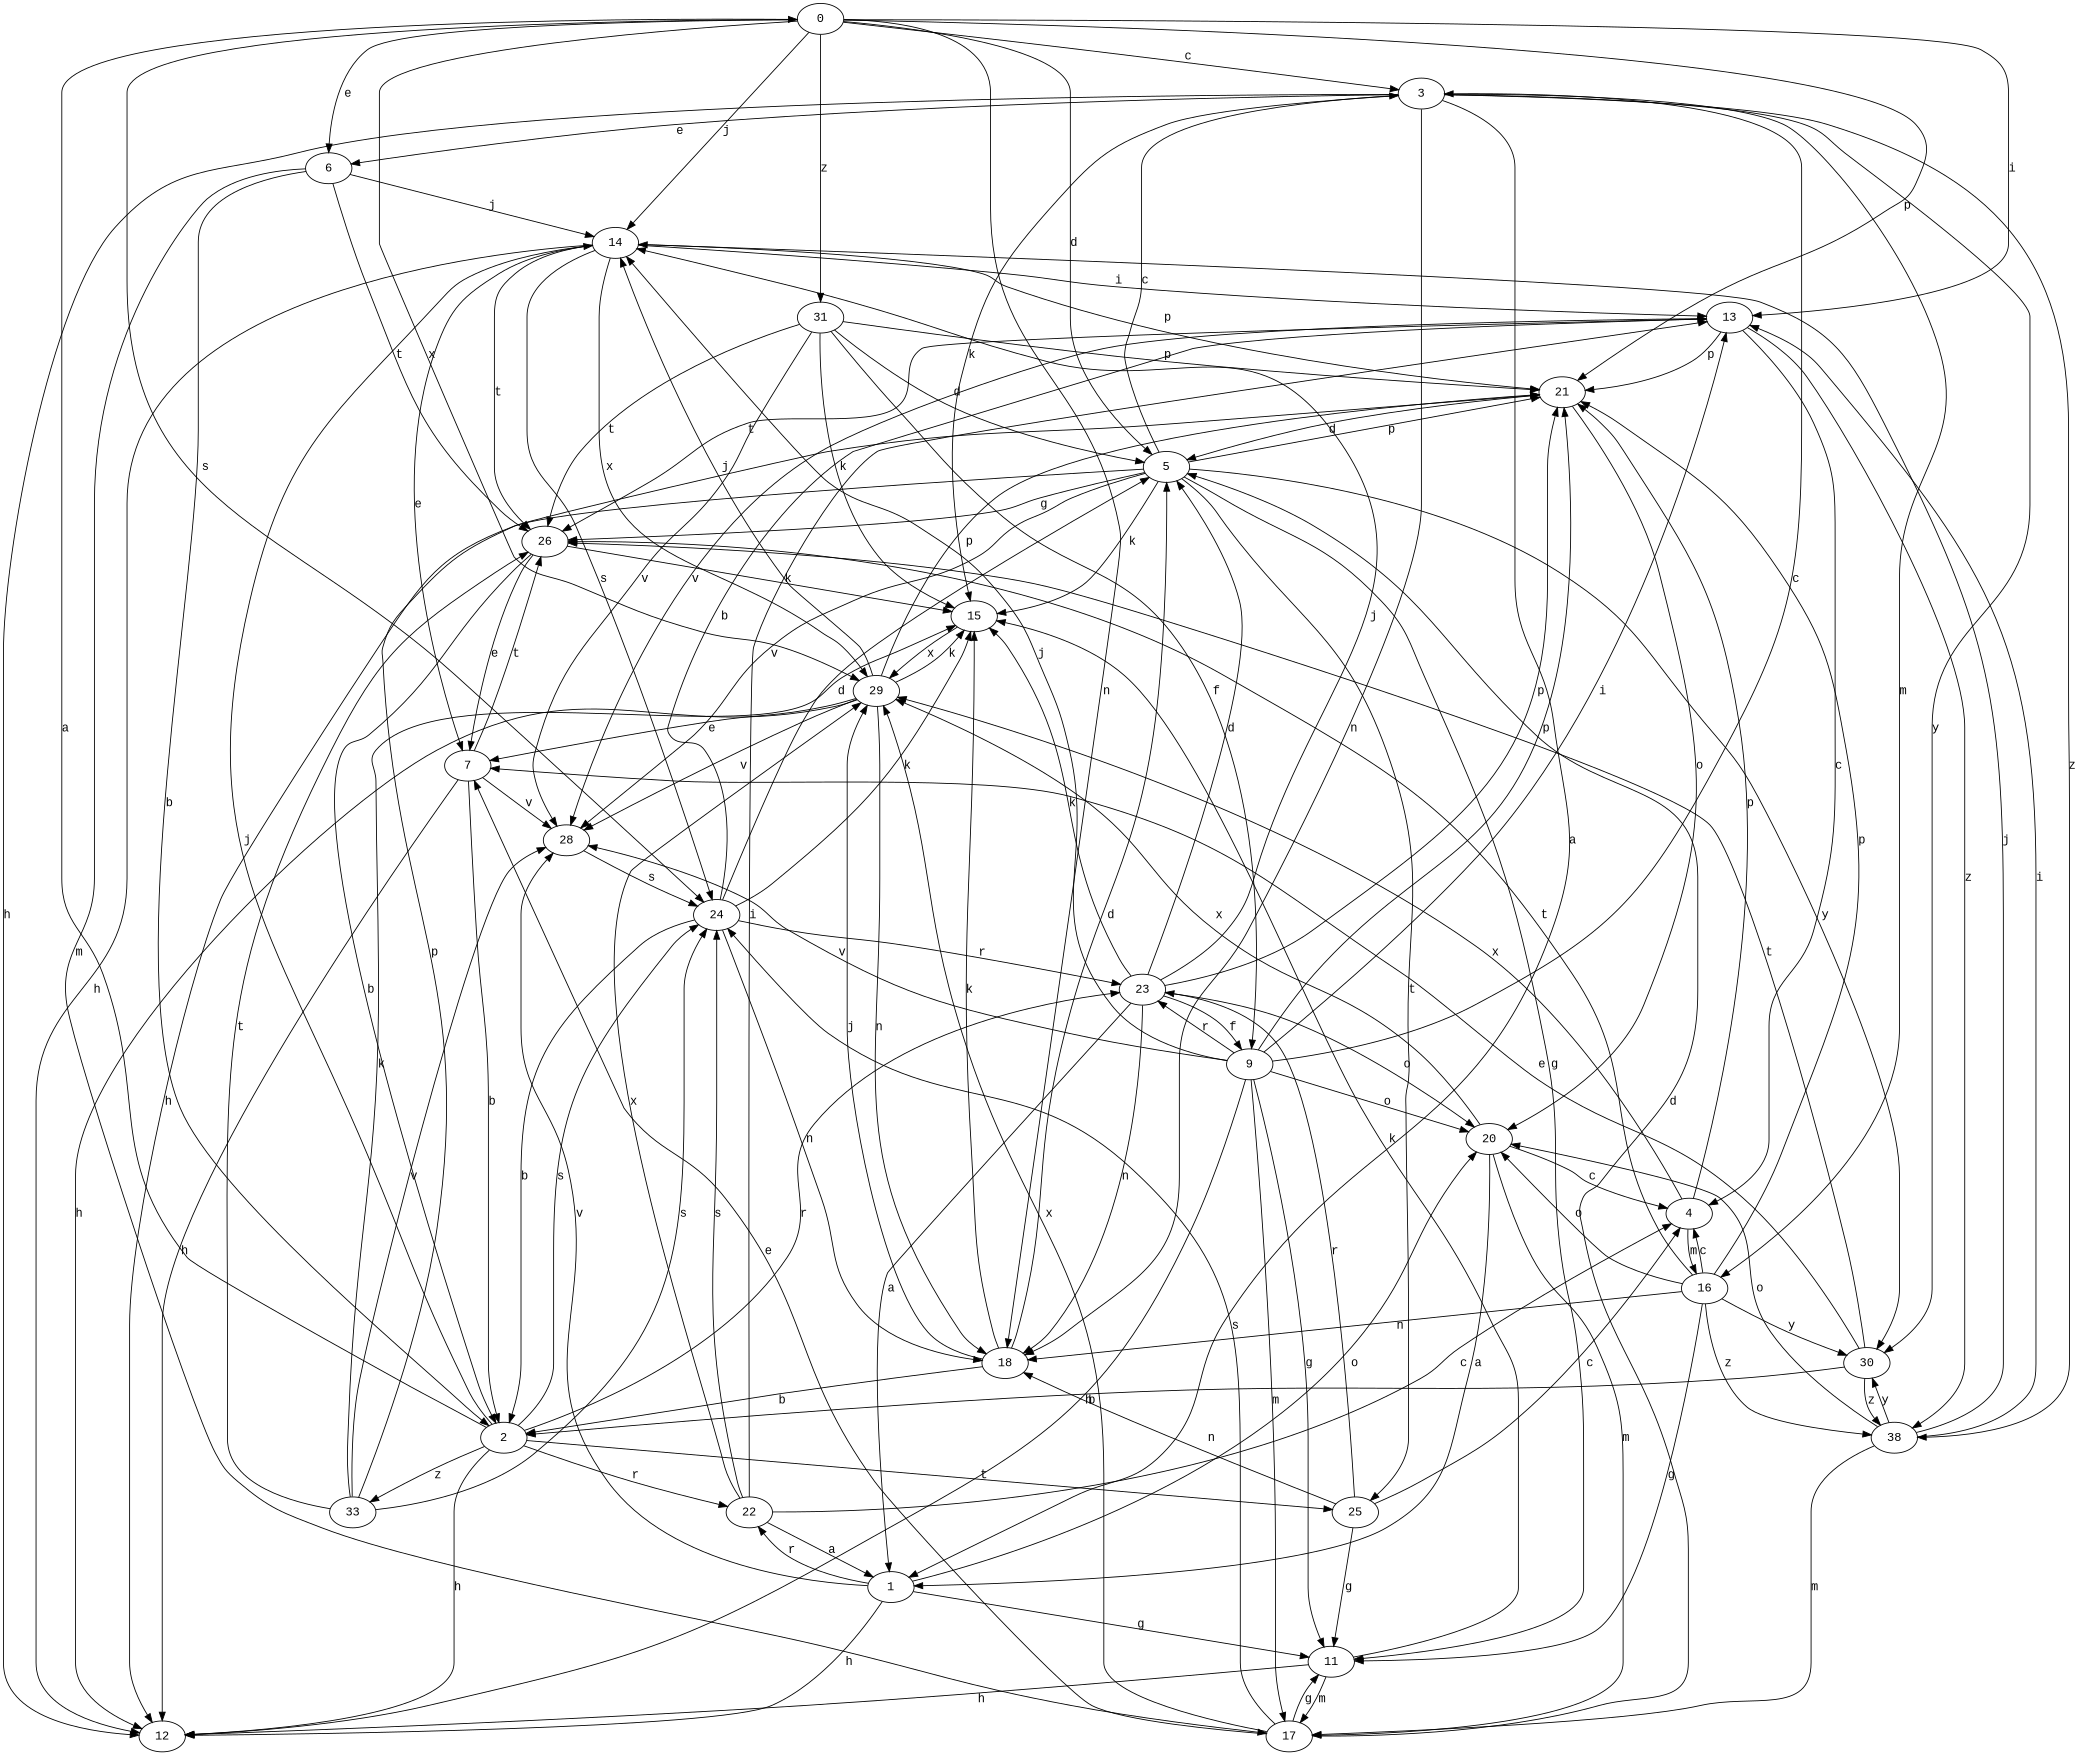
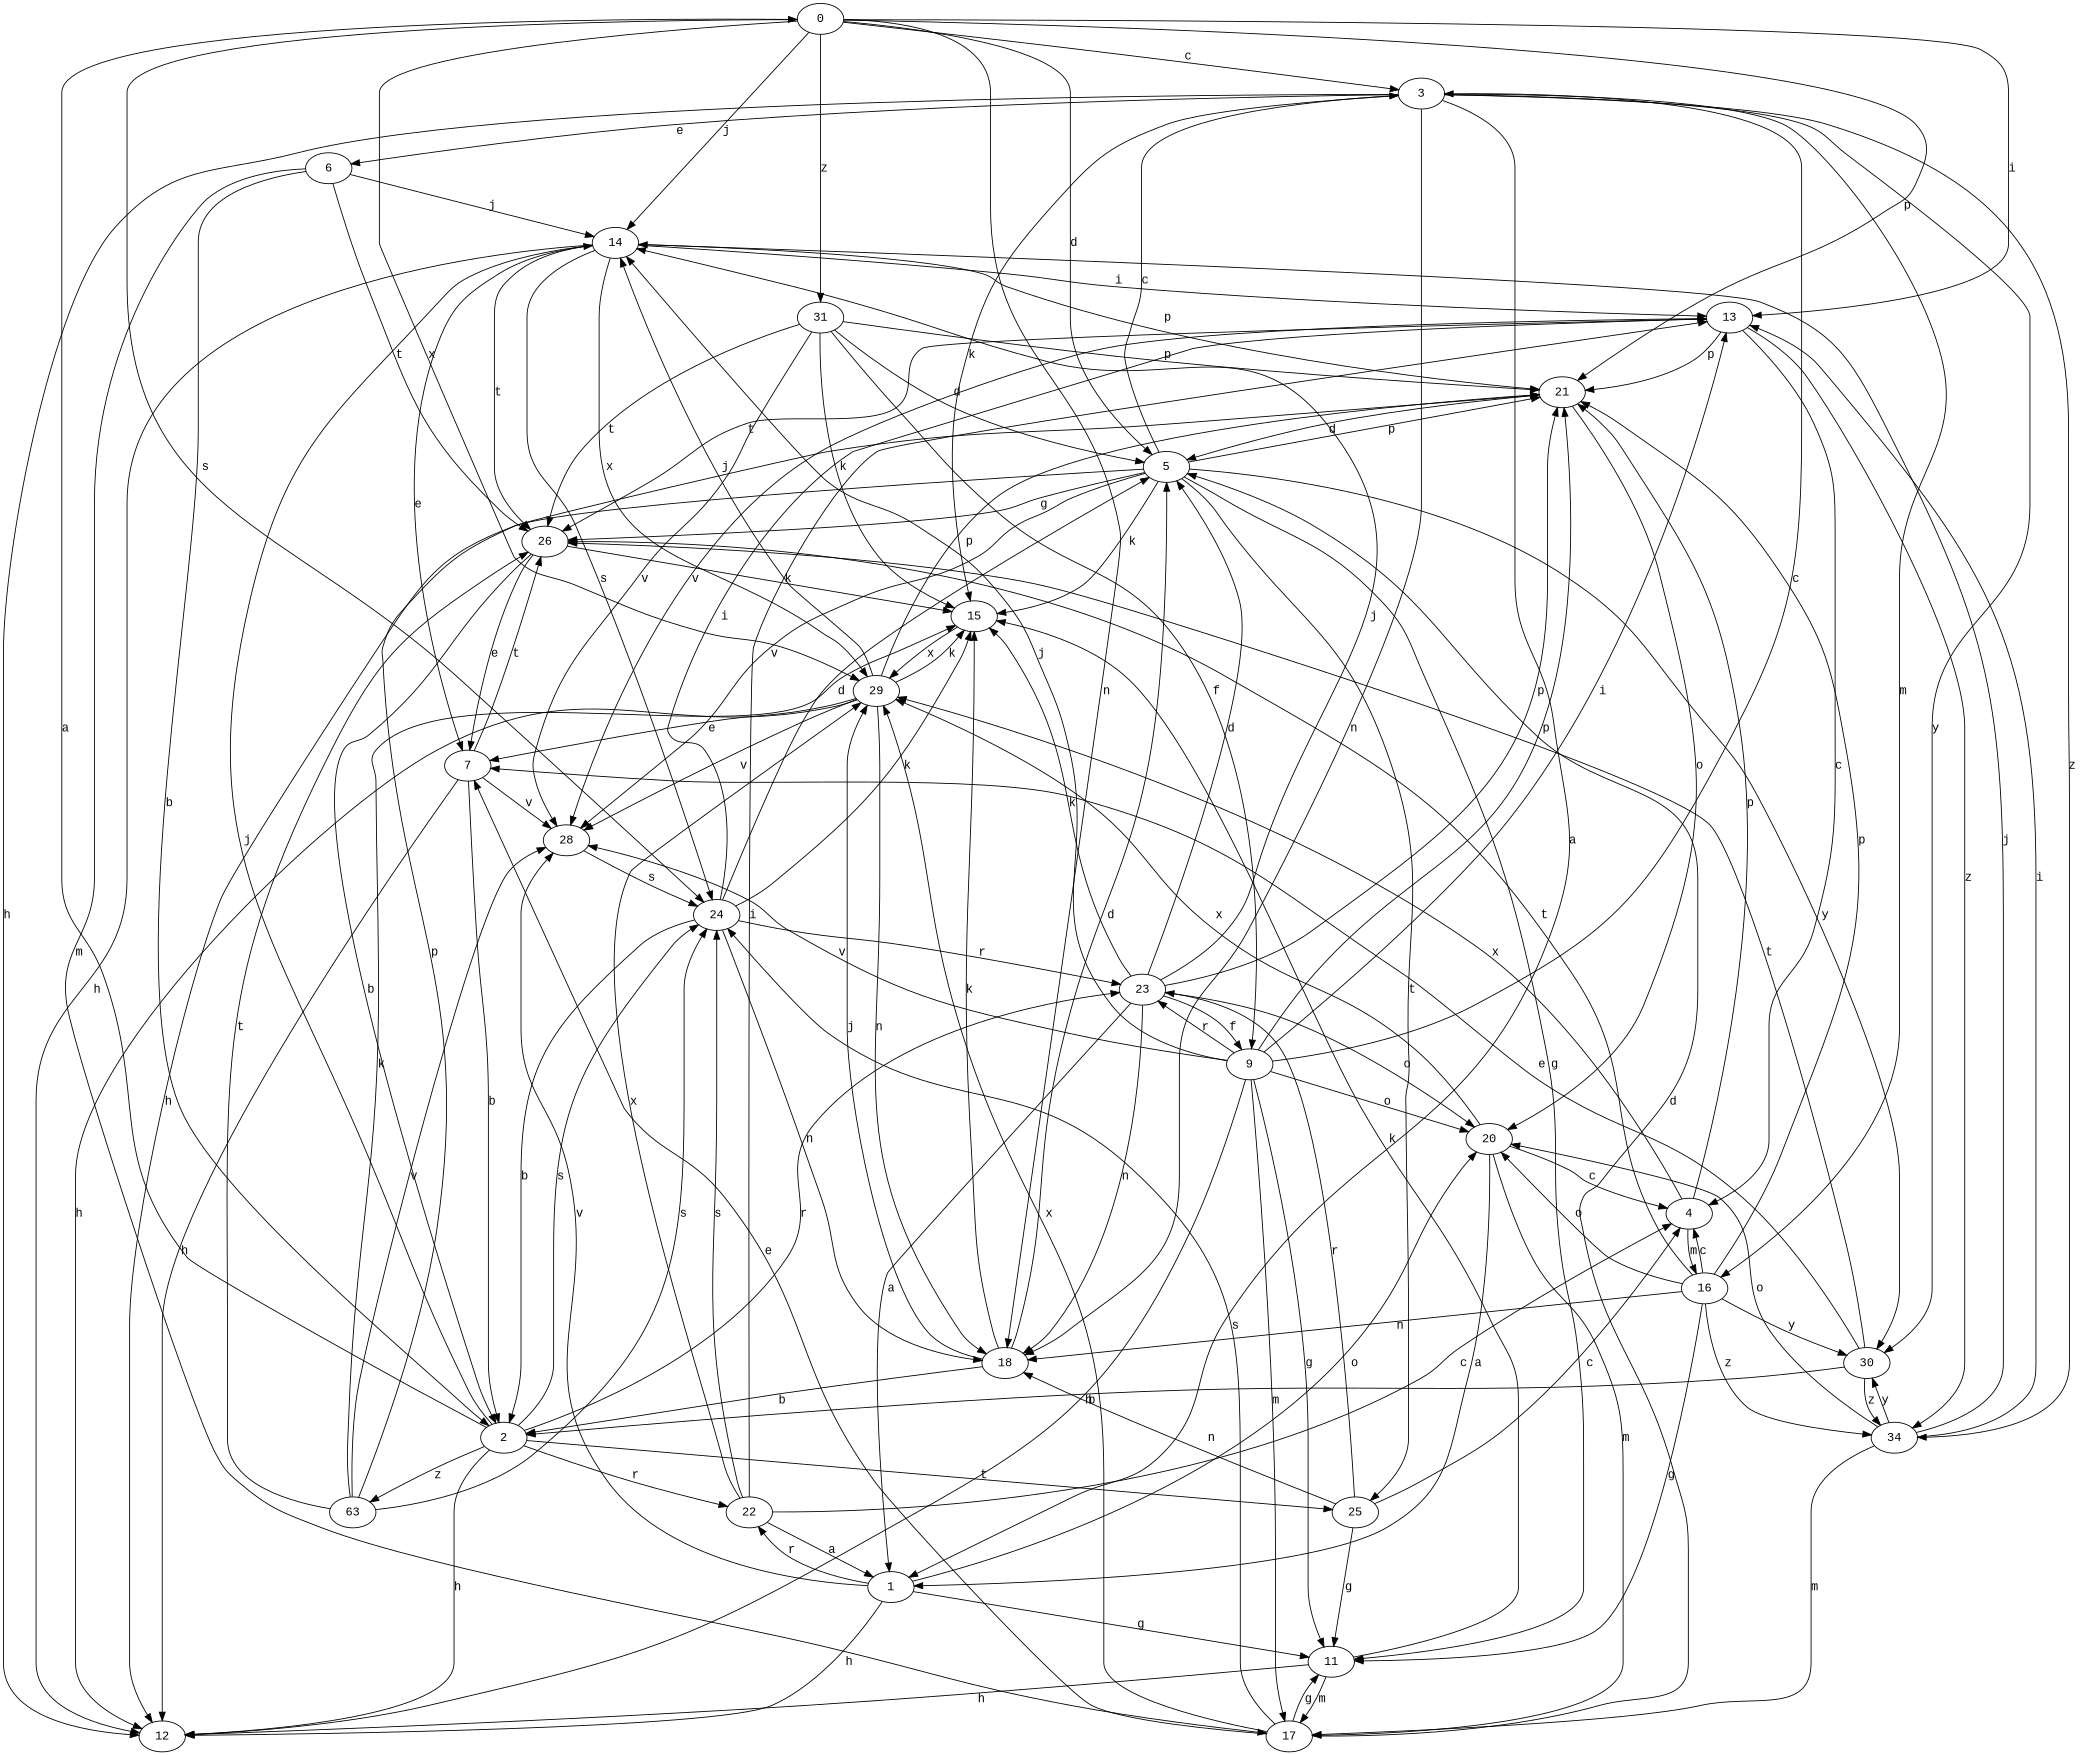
edge "0" -> "6": removed, label "e"
edge "24" -> "13": label "b" -> "i"
node "38": label "38" -> "34"
node "33": label "33" -> "63"
